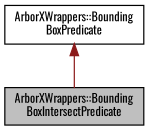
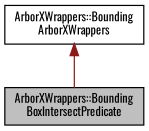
node "ArborXWrappers::Bounding BoxPredicate": label "ArborXWrappers::Bounding BoxPredicate" -> "ArborXWrappers::Bounding ArborXWrappers"
